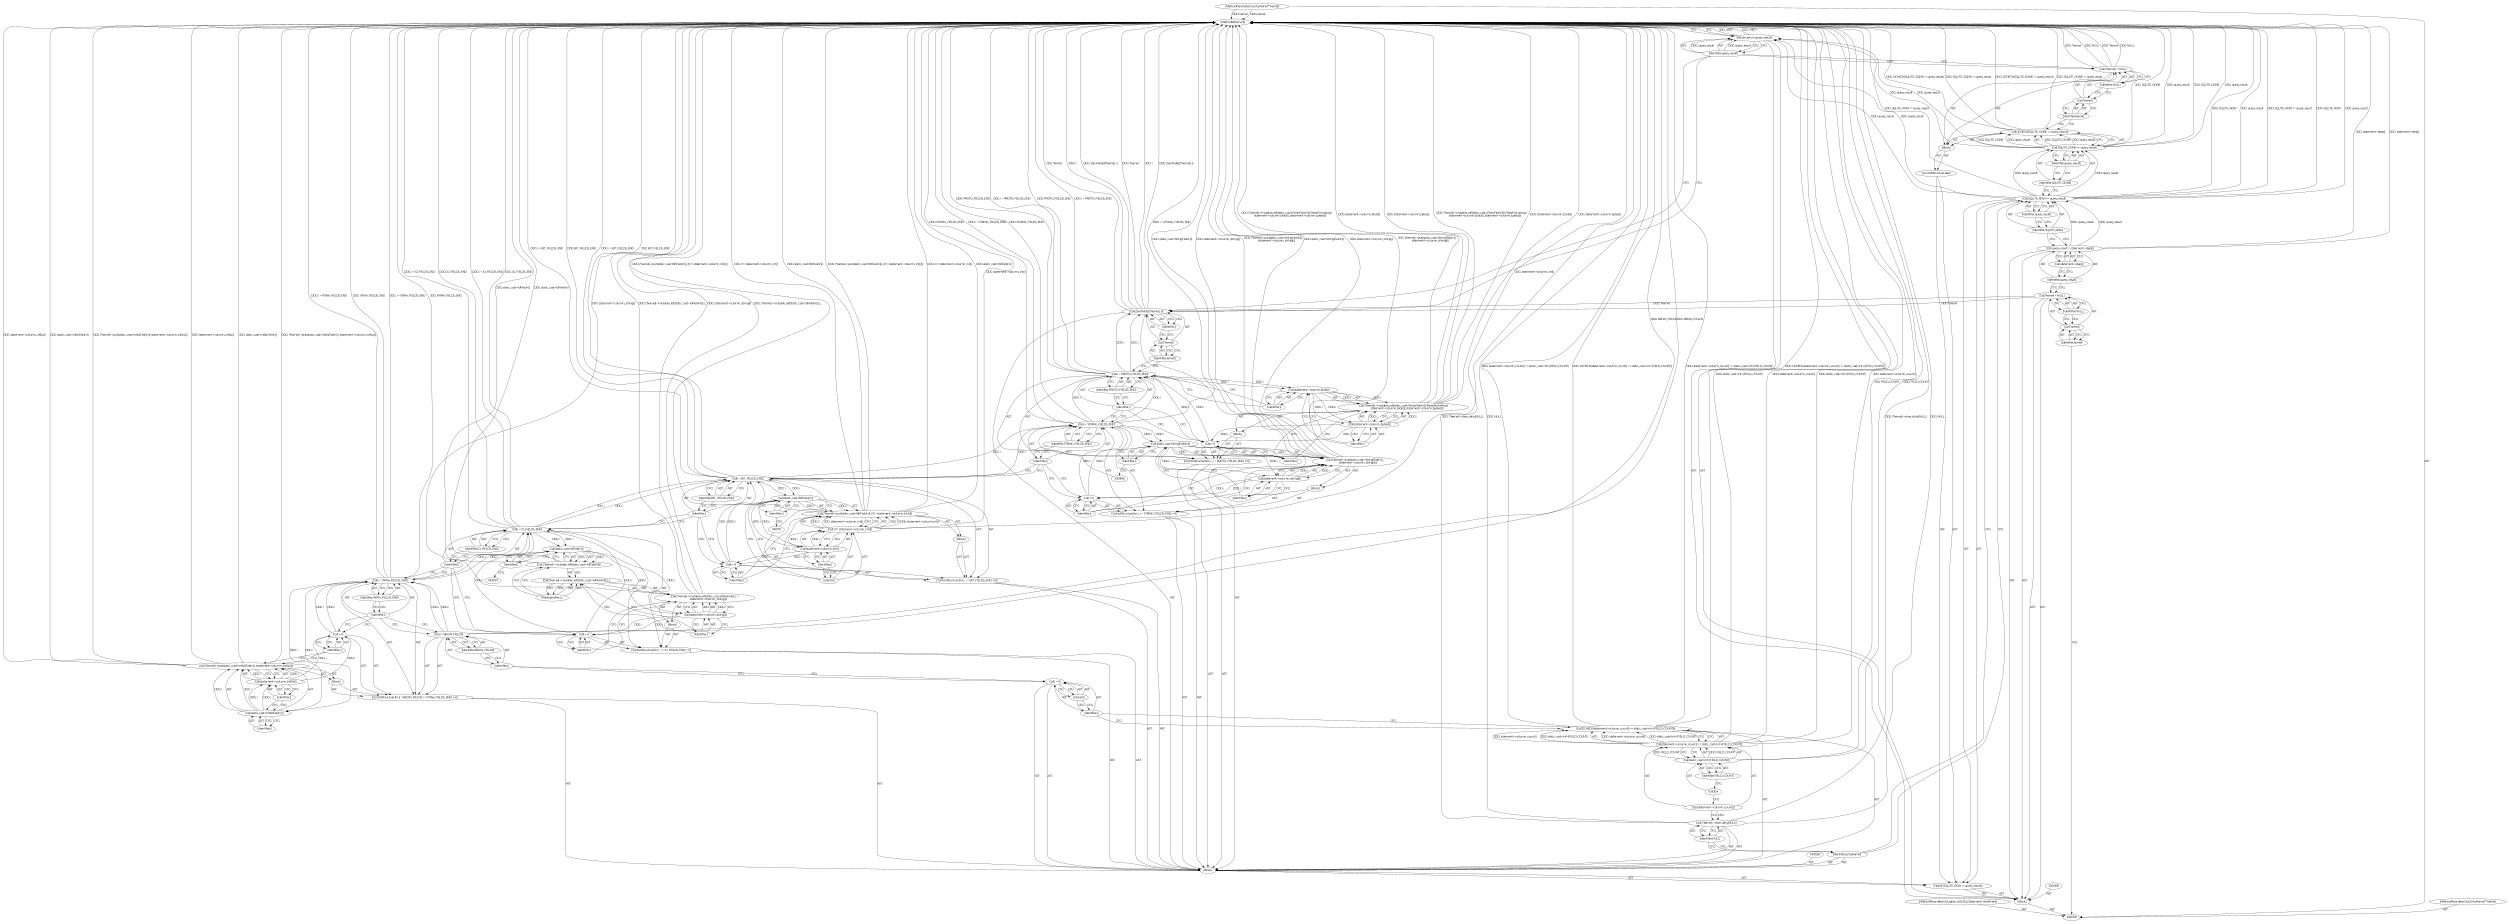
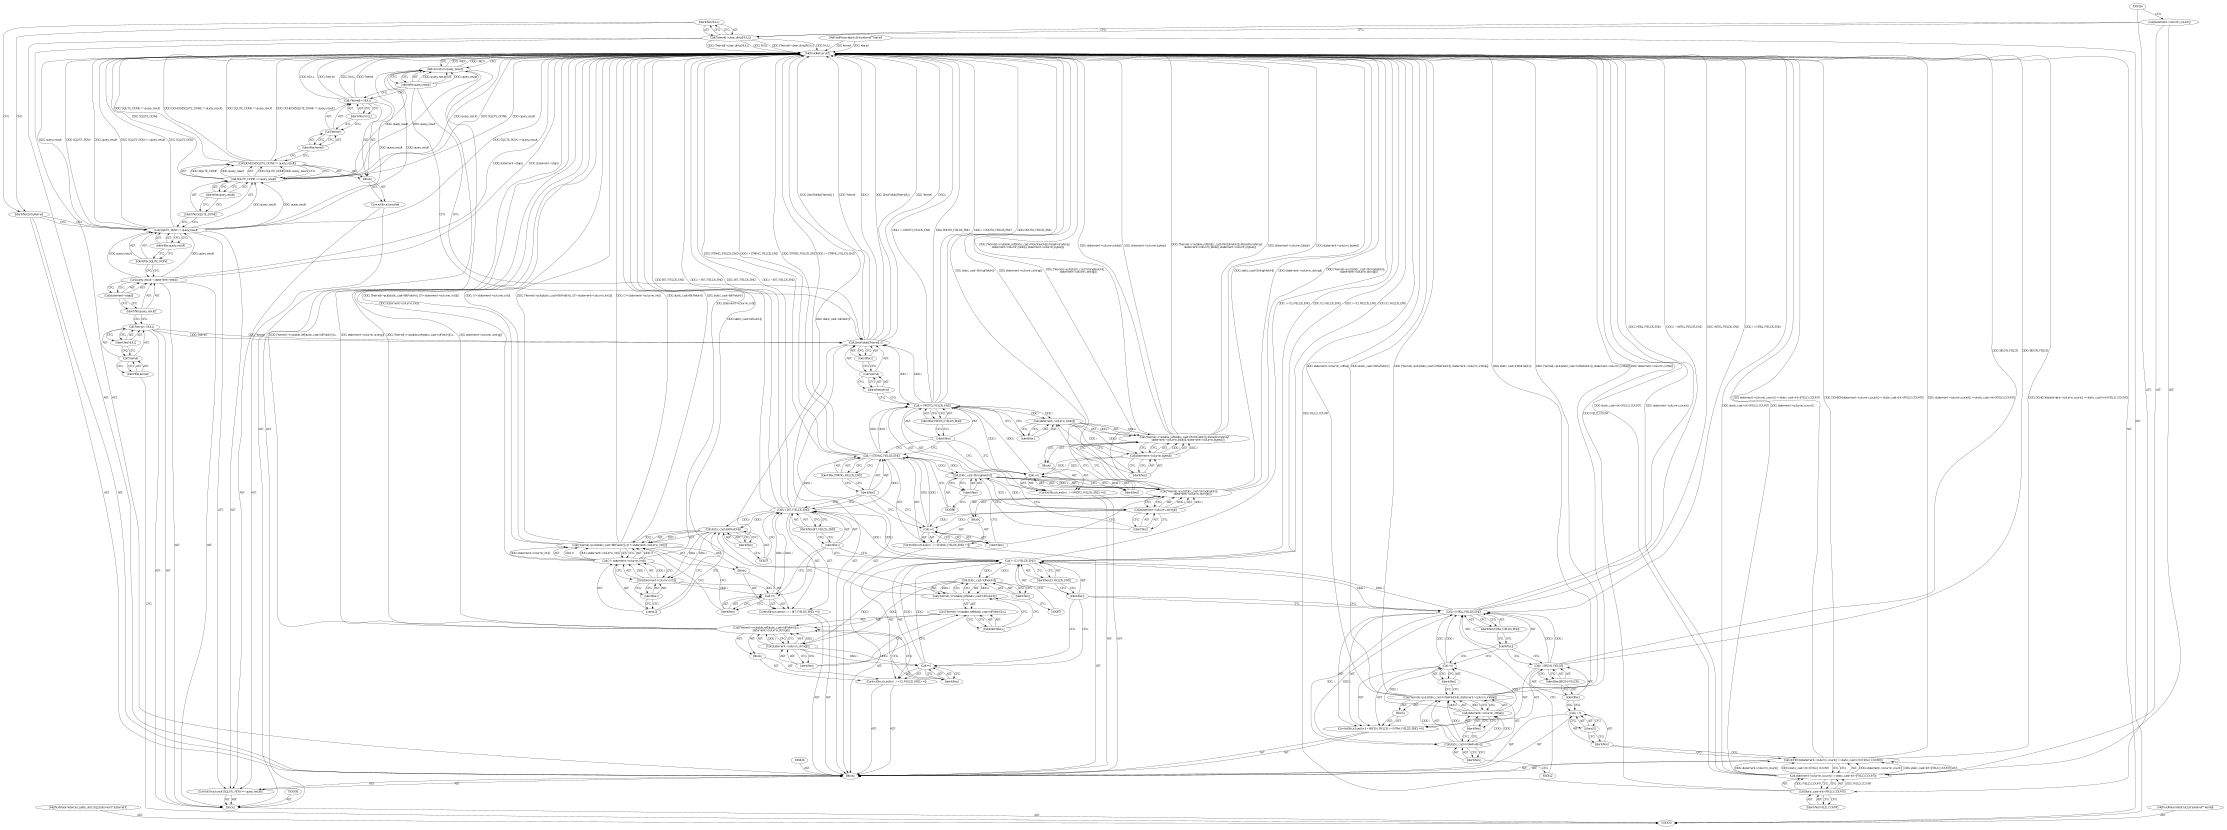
edge "(MethodReturn,int)" -> "1000100": added, label "AST:"
edge "1000186" -> "(Call,static_cast<StringField>(i))": added, label "AST:"
edge "1000171" -> "(ControlStructure,for ( ; i < BIT_FIELDS_END; ++i))": now "1000171" -> "(Call,static_cast<BitField>(i))"
edge "1000157" -> "(Call,i < ID_FIELDS_END)": added, label "CFG:"
node "1000142": added
edge "(Identifier,FIELD_COUNT)" -> "1000124": removed, label "CFG:"
node "(Field,if (SQLITE_ROW == query_result))": label "(Field,if (SQLITE_ROW == query_result))" -> "(ControlStructure,if (SQLITE_ROW == query_result))"
